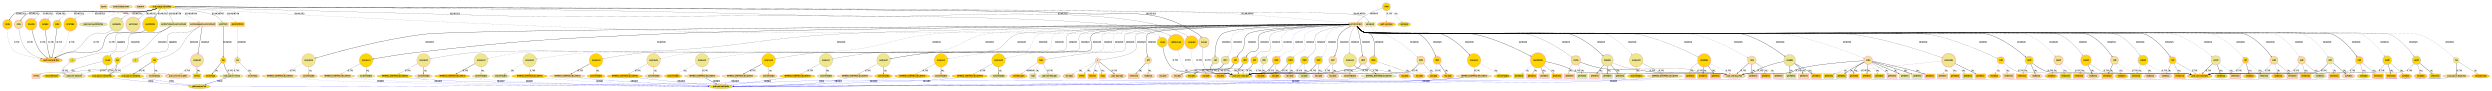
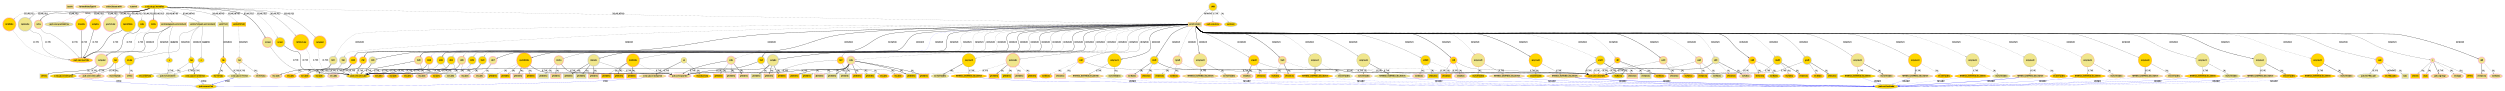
node "frameworkRelatedTypesInfo": added
node "void analyse()": removed
node "exCorBt": fillcolor khaki -> gold
edge "VAR28" -> "javafx.scene.control.Label": style dashed -> bold
